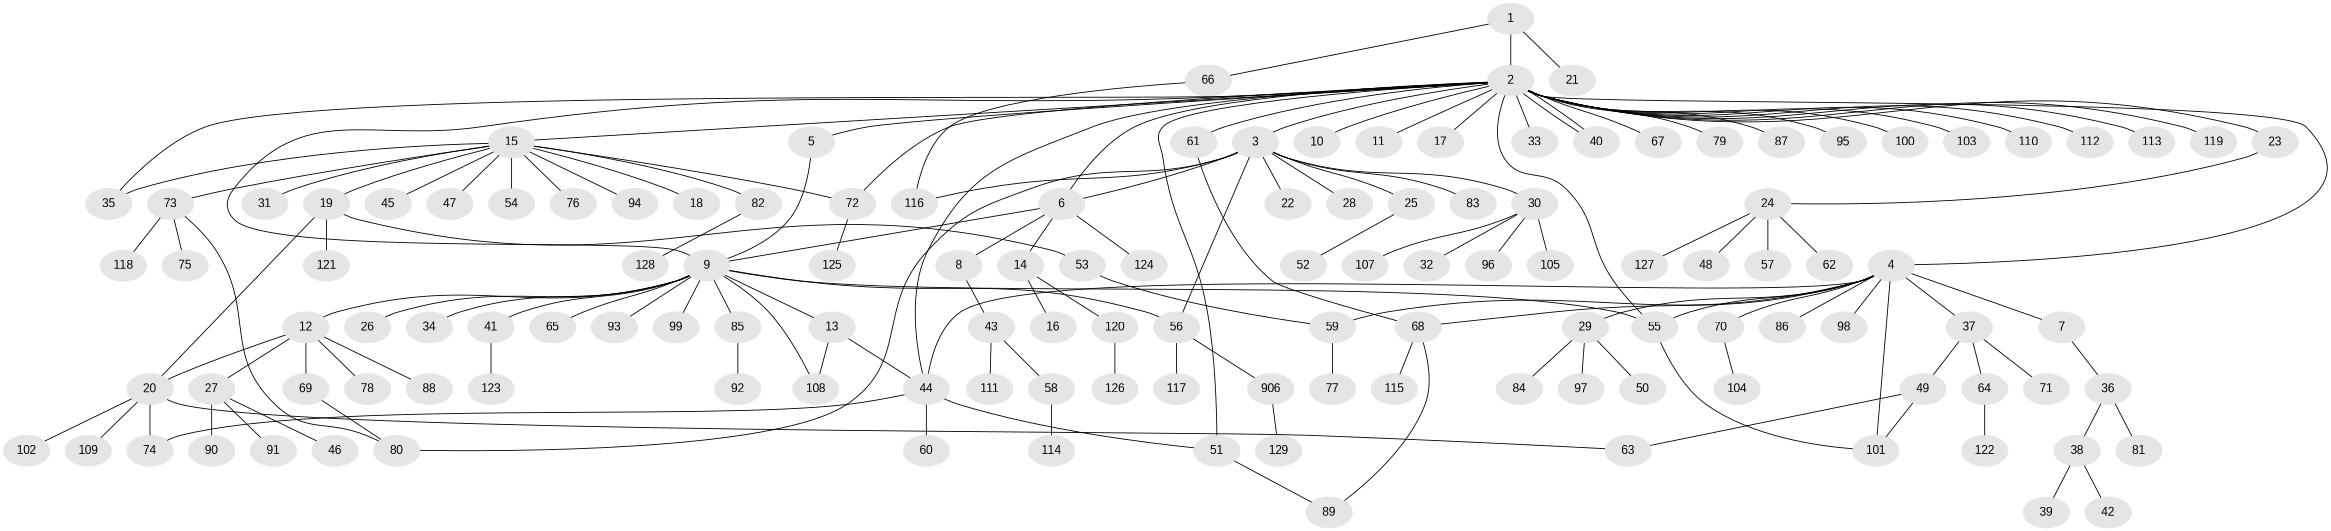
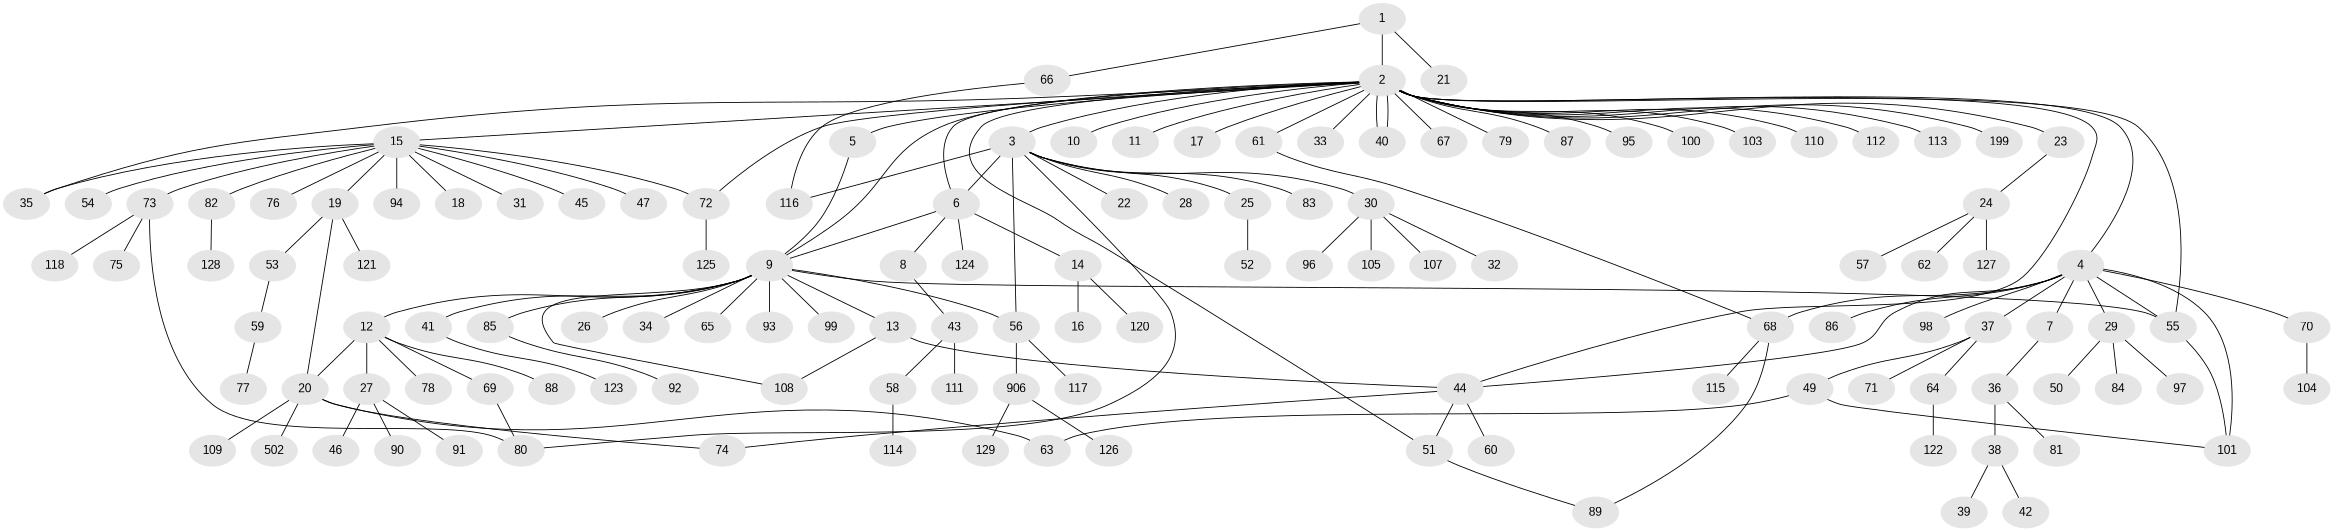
node "119": label "119" -> "199"
node "48": removed
edge "4" -- "59": removed
edge "120" -- "126": now "906" -- "126"
node "102": label "102" -> "502"
